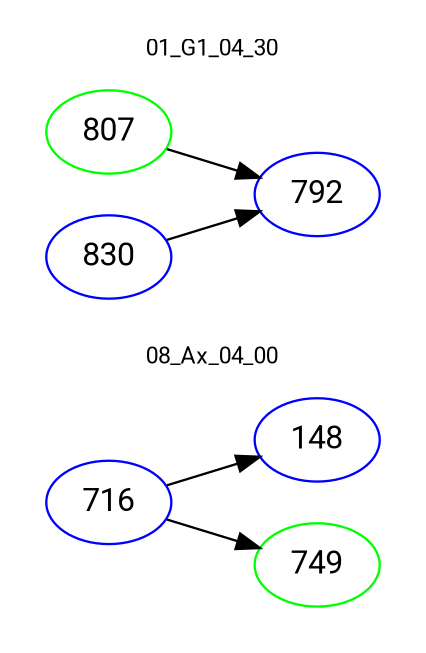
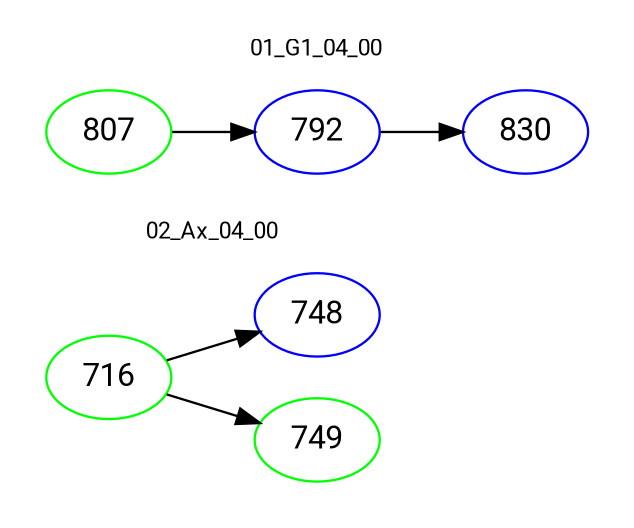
cluster "01_G1_04_30": label "01_G1_04_30" -> "01_G1_04_00"
edge "830" -> "792": reversed
cluster "08_Ax_04_00": label "08_Ax_04_00" -> "02_Ax_04_00"
node "148": label "148" -> "748"
node "716": color blue -> green
